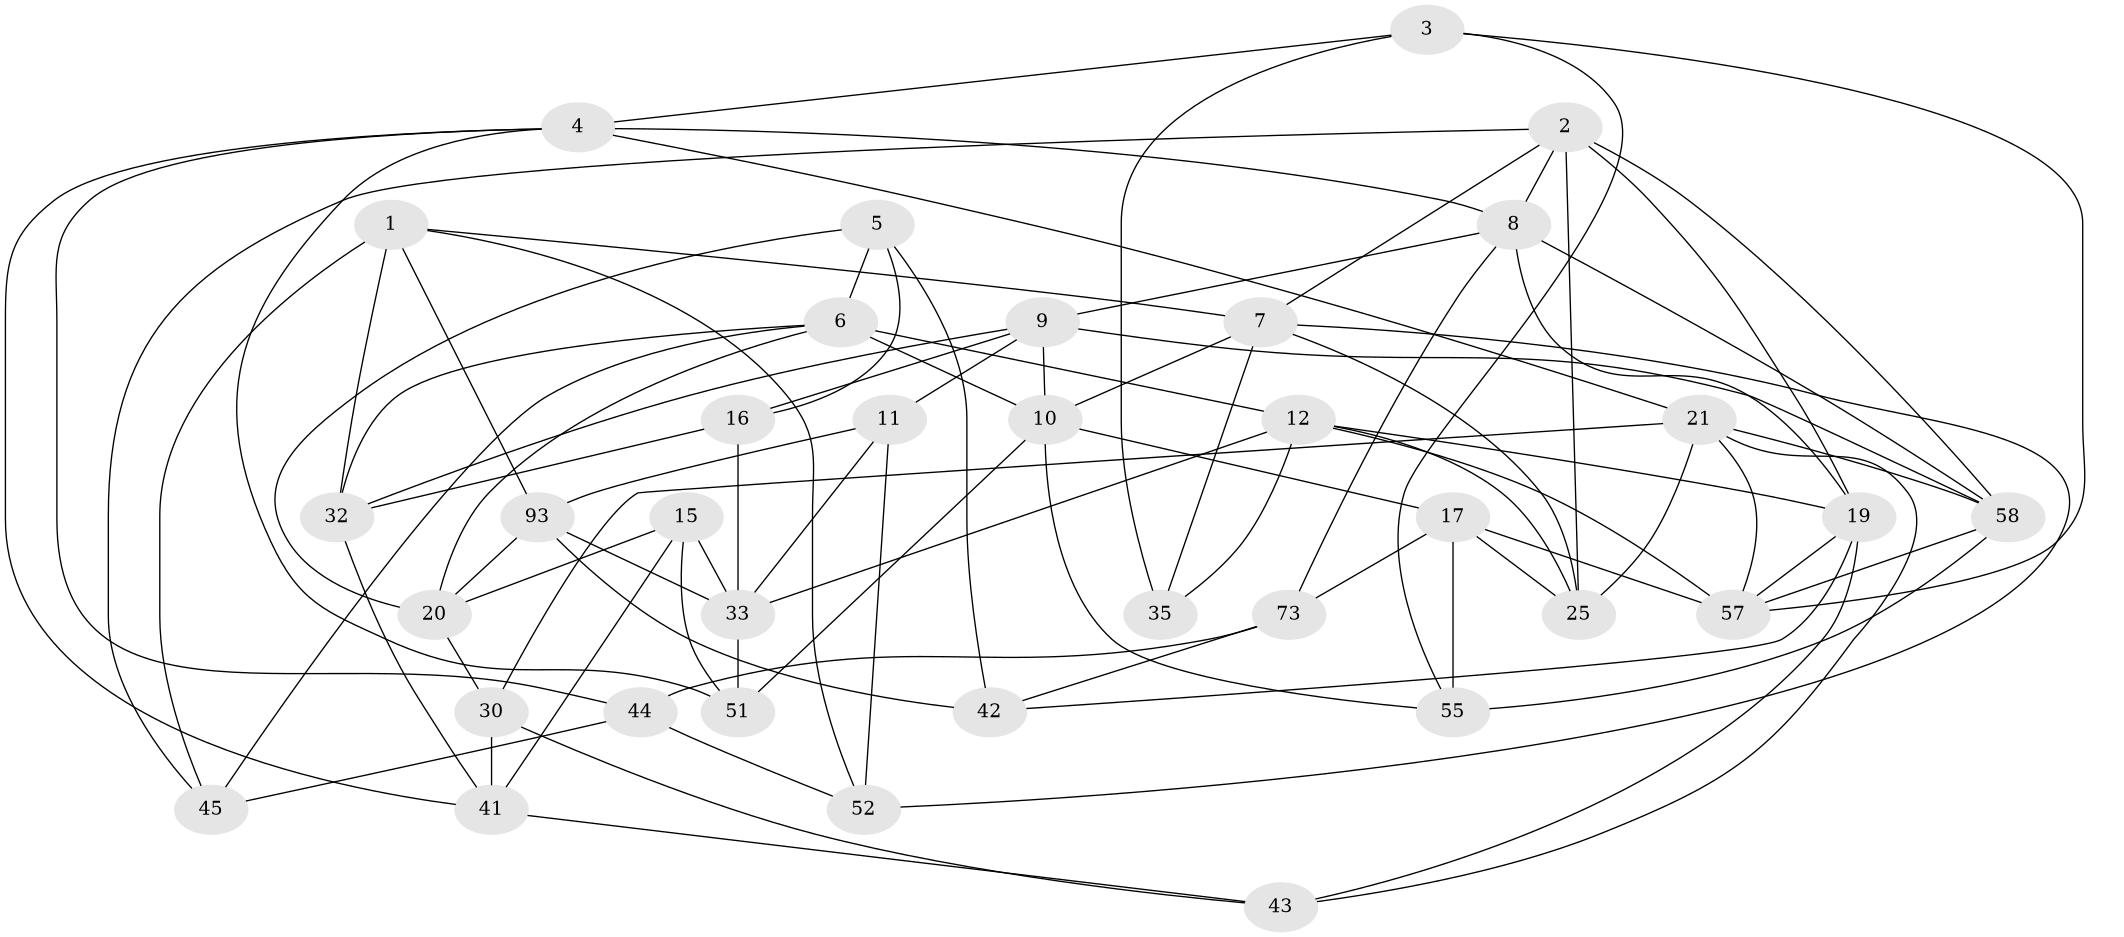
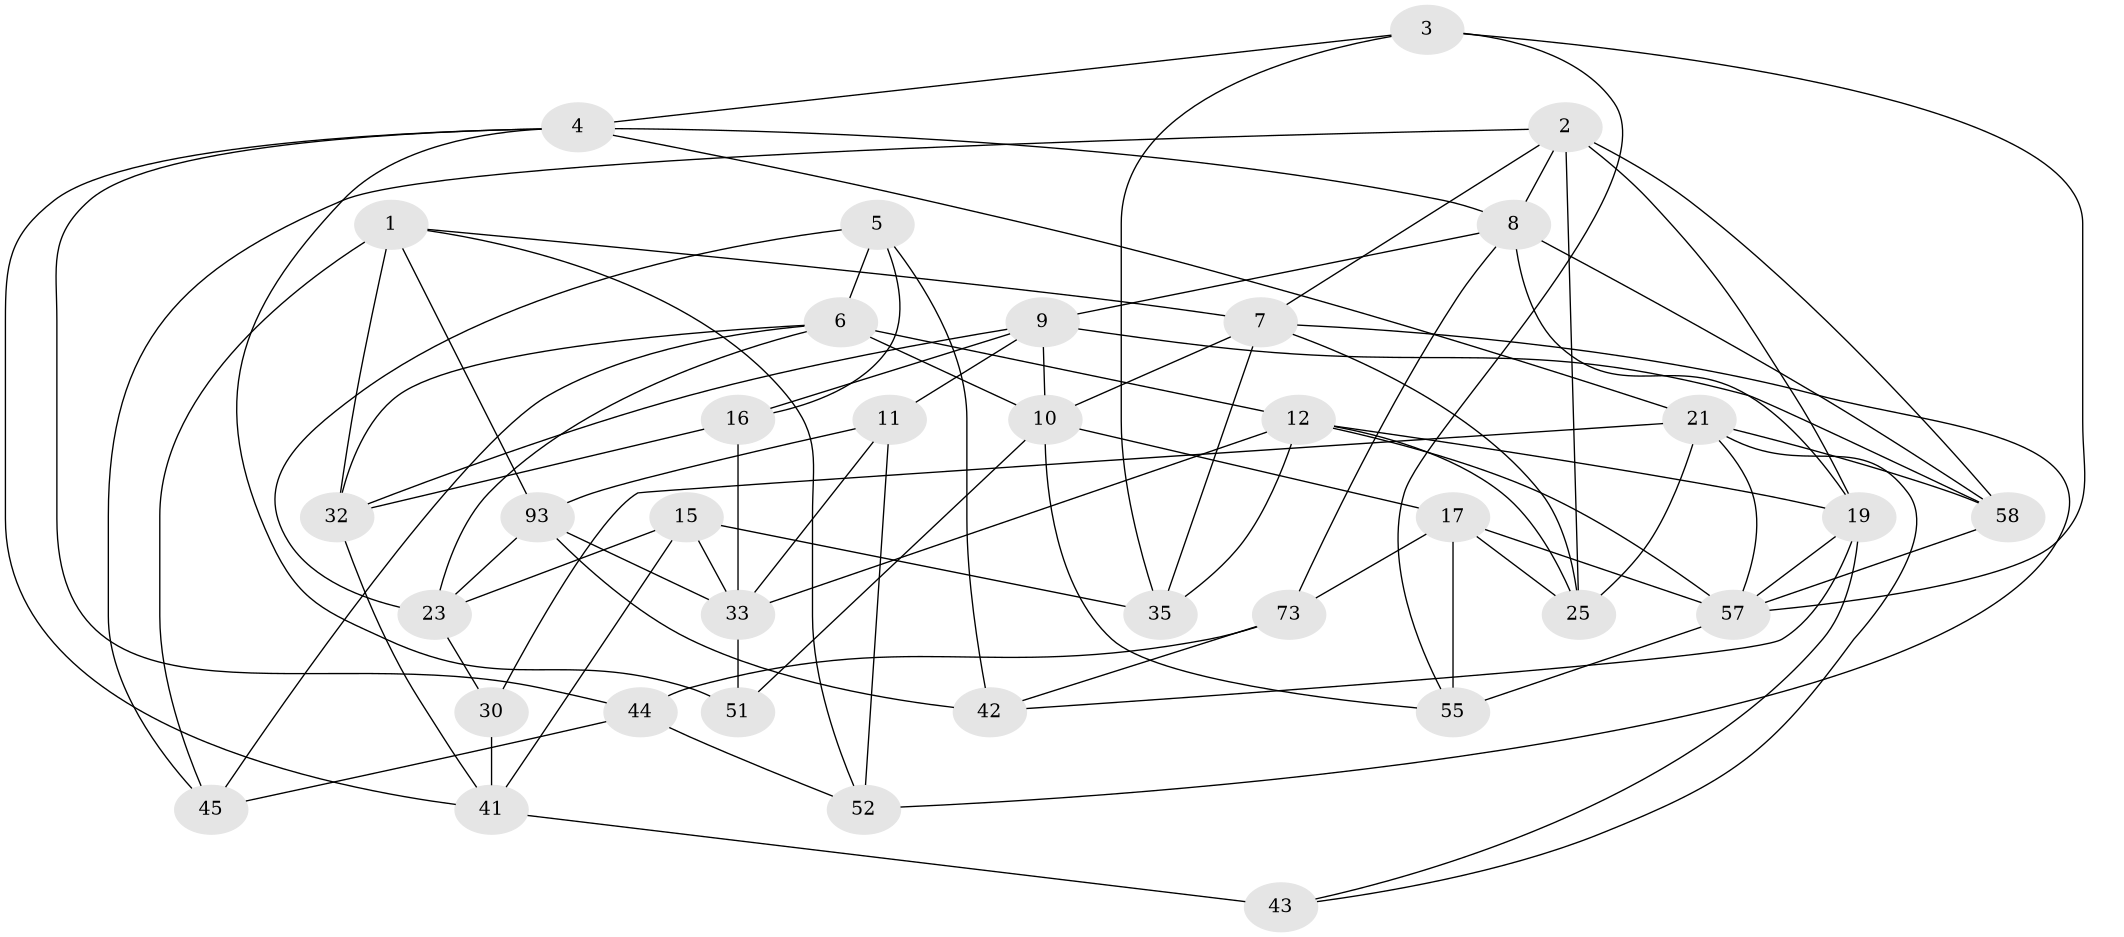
node "20": label "20" -> "23"
edge "15" -- "51": now "15" -- "35"
edge "58" -- "55": now "57" -- "55"
edge "30" -- "43": removed
